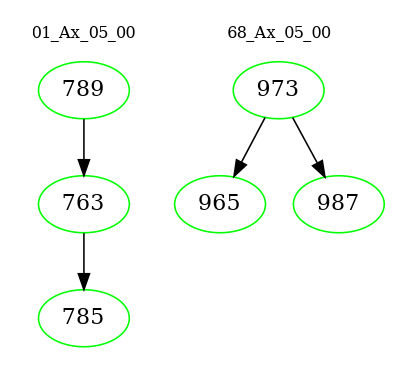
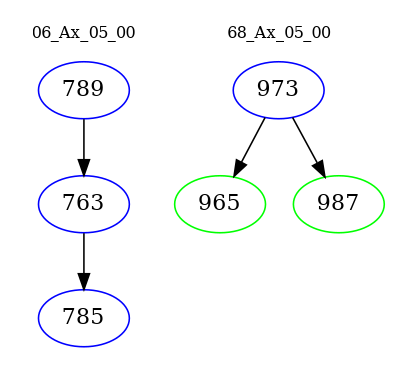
cluster "01_Ax_05_00": label "01_Ax_05_00" -> "06_Ax_05_00"
node "789": color green -> blue
node "973": color green -> blue
node "763": color green -> blue
node "785": color green -> blue
